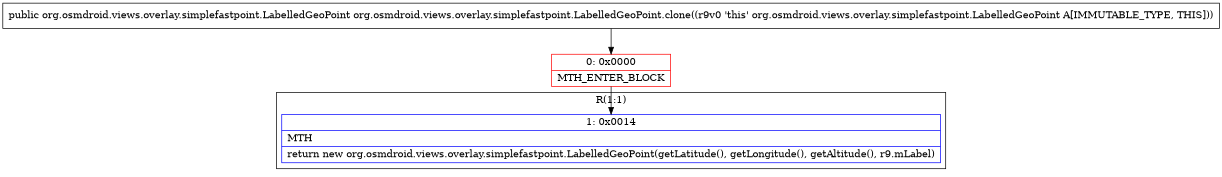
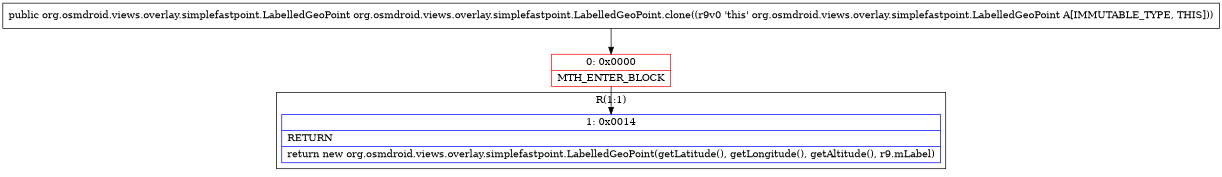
node "1: 0x0014": text "MTH" -> "RETURN"
